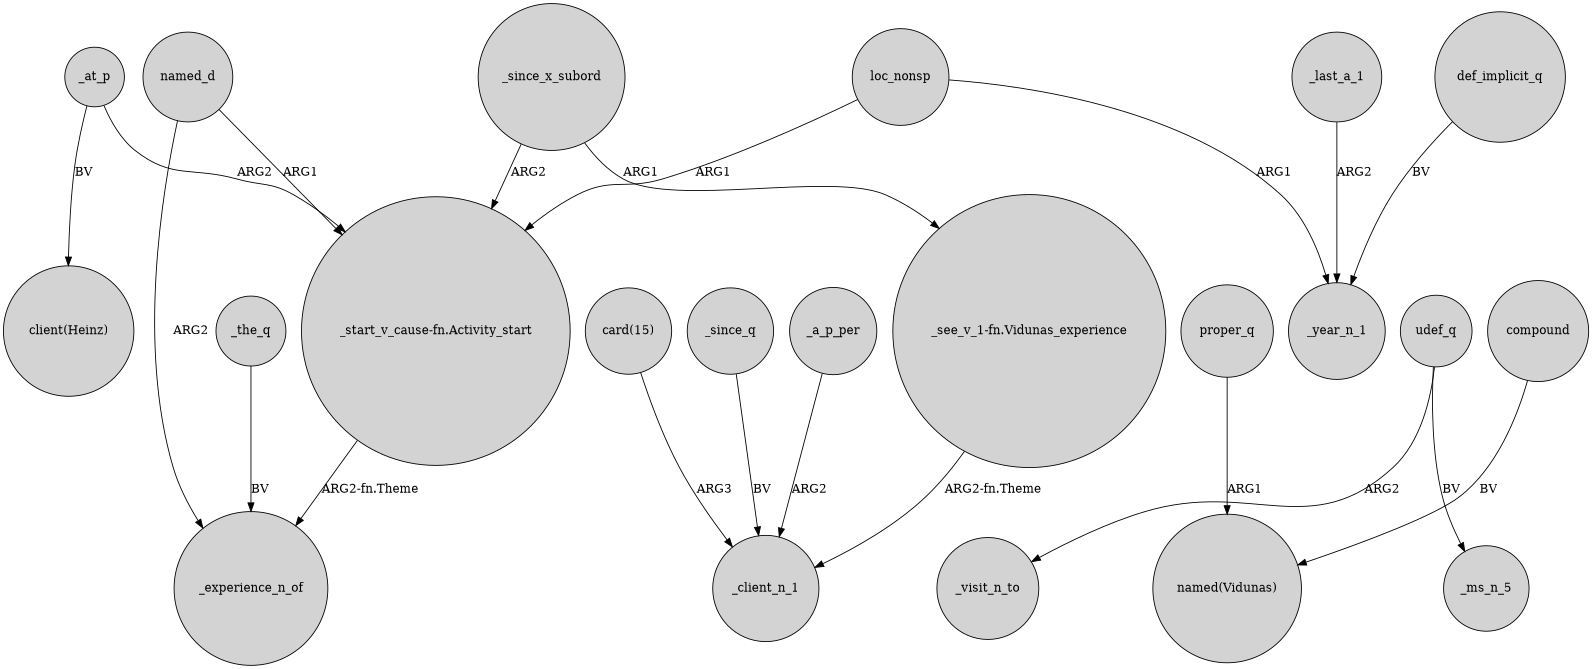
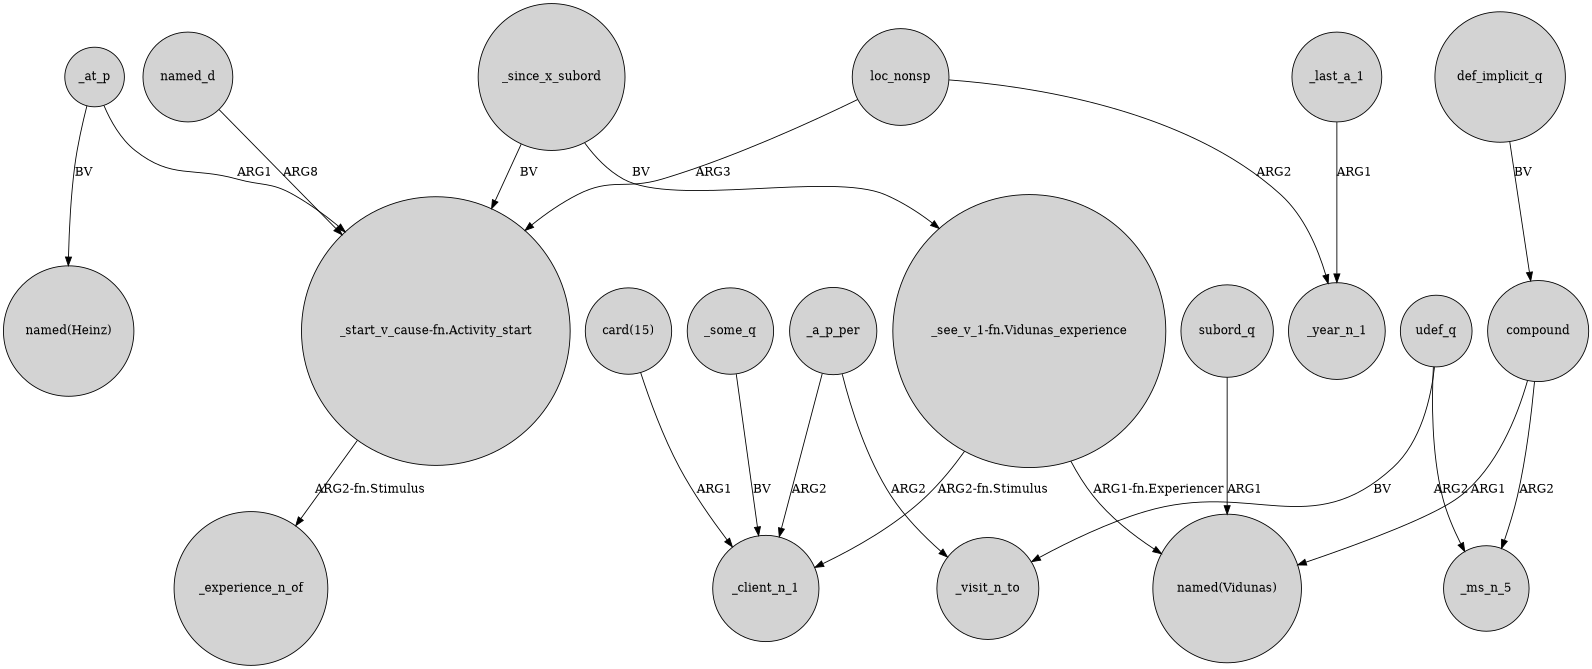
edge "_at_p" -> "_start_v_cause-fn.Activity_start": label "ARG2" -> "ARG1"
edge "named_d" -> "_start_v_cause-fn.Activity_start": label "ARG1" -> "ARG8"
edge "_since_x_subord" -> "_start_v_cause-fn.Activity_start": label "ARG2" -> "BV"
edge "_since_x_subord" -> "_see_v_1-fn.Vidunas_experience": label "ARG1" -> "BV"
edge "loc_nonsp" -> "_start_v_cause-fn.Activity_start": label "ARG1" -> "ARG3"
edge "loc_nonsp" -> "_year_n_1": label "ARG1" -> "ARG2"
edge "_last_a_1" -> "_year_n_1": label "ARG2" -> "ARG1"
edge "def_implicit_q" -> "_year_n_1": now "def_implicit_q" -> "compound"
edge "named_d" -> "_experience_n_of": removed, label "ARG2"
node "client(Heinz)": label "client(Heinz)" -> "named(Heinz)"
node "_the_q": removed
node "_since_q": label "_since_q" -> "_some_q"
node "proper_q": label "proper_q" -> "subord_q"
edge "compound" -> "_ms_n_5": added, label "ARG2"
edge "_a_p_per" -> "_visit_n_to": added, label "ARG2"
edge "_start_v_cause-fn.Activity_start" -> "_experience_n_of": label "ARG2-fn.Theme" -> "ARG2-fn.Stimulus"
edge "card(15)" -> "_client_n_1": label "ARG3" -> "ARG1"
edge "_see_v_1-fn.Vidunas_experience" -> "_client_n_1": label "ARG2-fn.Theme" -> "ARG2-fn.Stimulus"
edge "udef_q" -> "_visit_n_to": label "ARG2" -> "BV"
edge "udef_q" -> "_ms_n_5": label "BV" -> "ARG2"
edge "compound" -> "named(Vidunas)": label "BV" -> "ARG1"
edge "_see_v_1-fn.Vidunas_experience" -> "named(Vidunas)": added, label "ARG1-fn.Experiencer"
